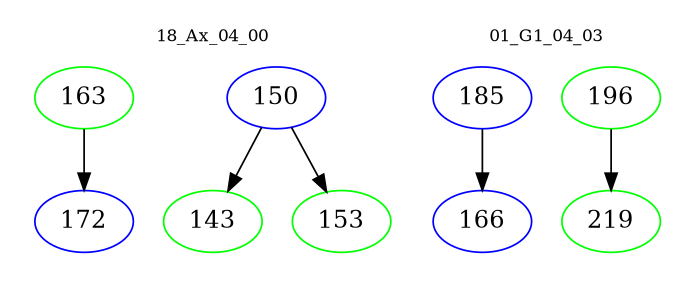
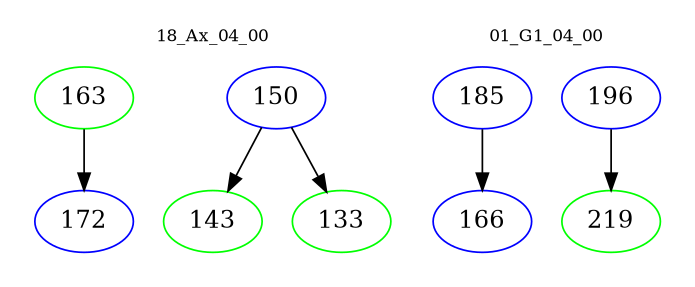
cluster "01_G1_04_03": label "01_G1_04_03" -> "01_G1_04_00"
node "196": color green -> blue
node "153": label "153" -> "133"
